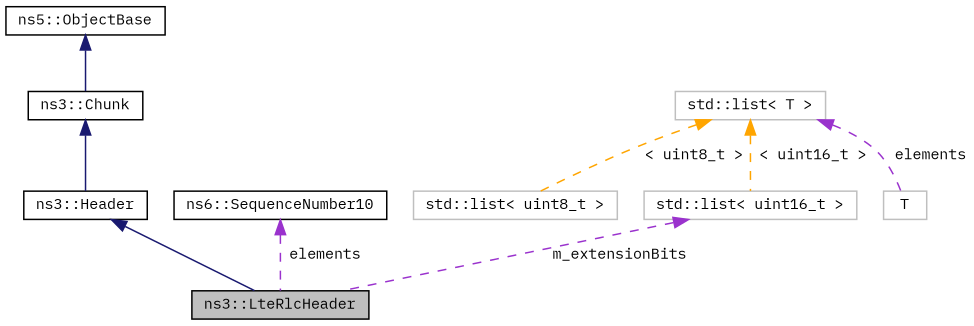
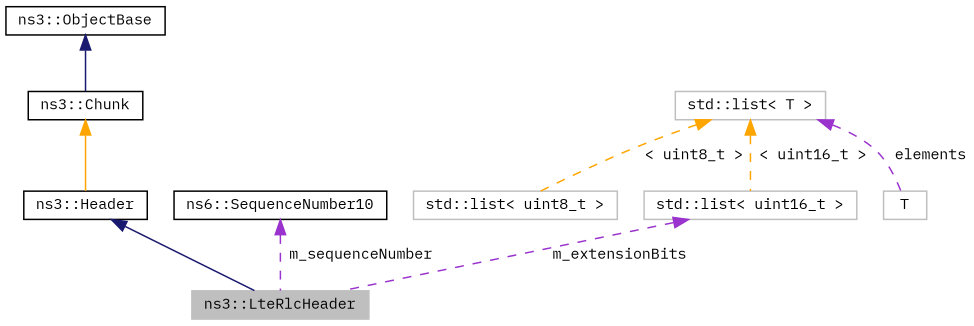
node "ns5::ObjectBase": label "ns5::ObjectBase" -> "ns3::ObjectBase"
edge "ns3::Header" -> "ns3::Chunk": color midnightblue -> orange
edge "ns3::LteRlcHeader" -> "ns6::SequenceNumber10": label " elements" -> " m_sequenceNumber"
node "ns3::LteRlcHeader": color black -> grey75
